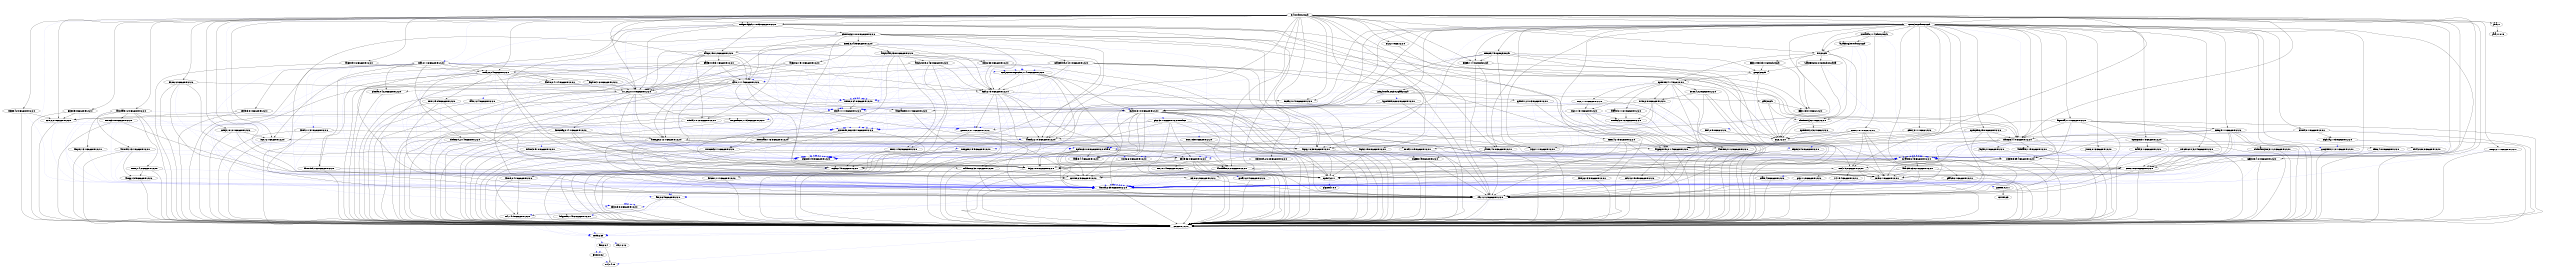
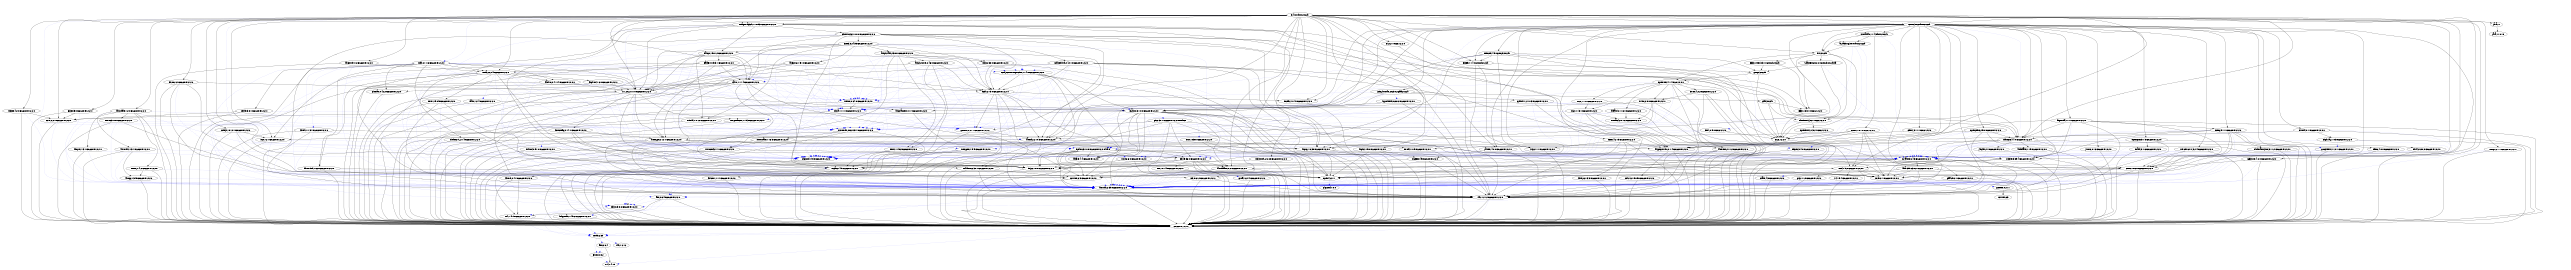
edge "binutils/2.39-GCCcore-12.2.0" -> "Bison/3.8.2-GCCcore-12.2.0": color blue -> black
